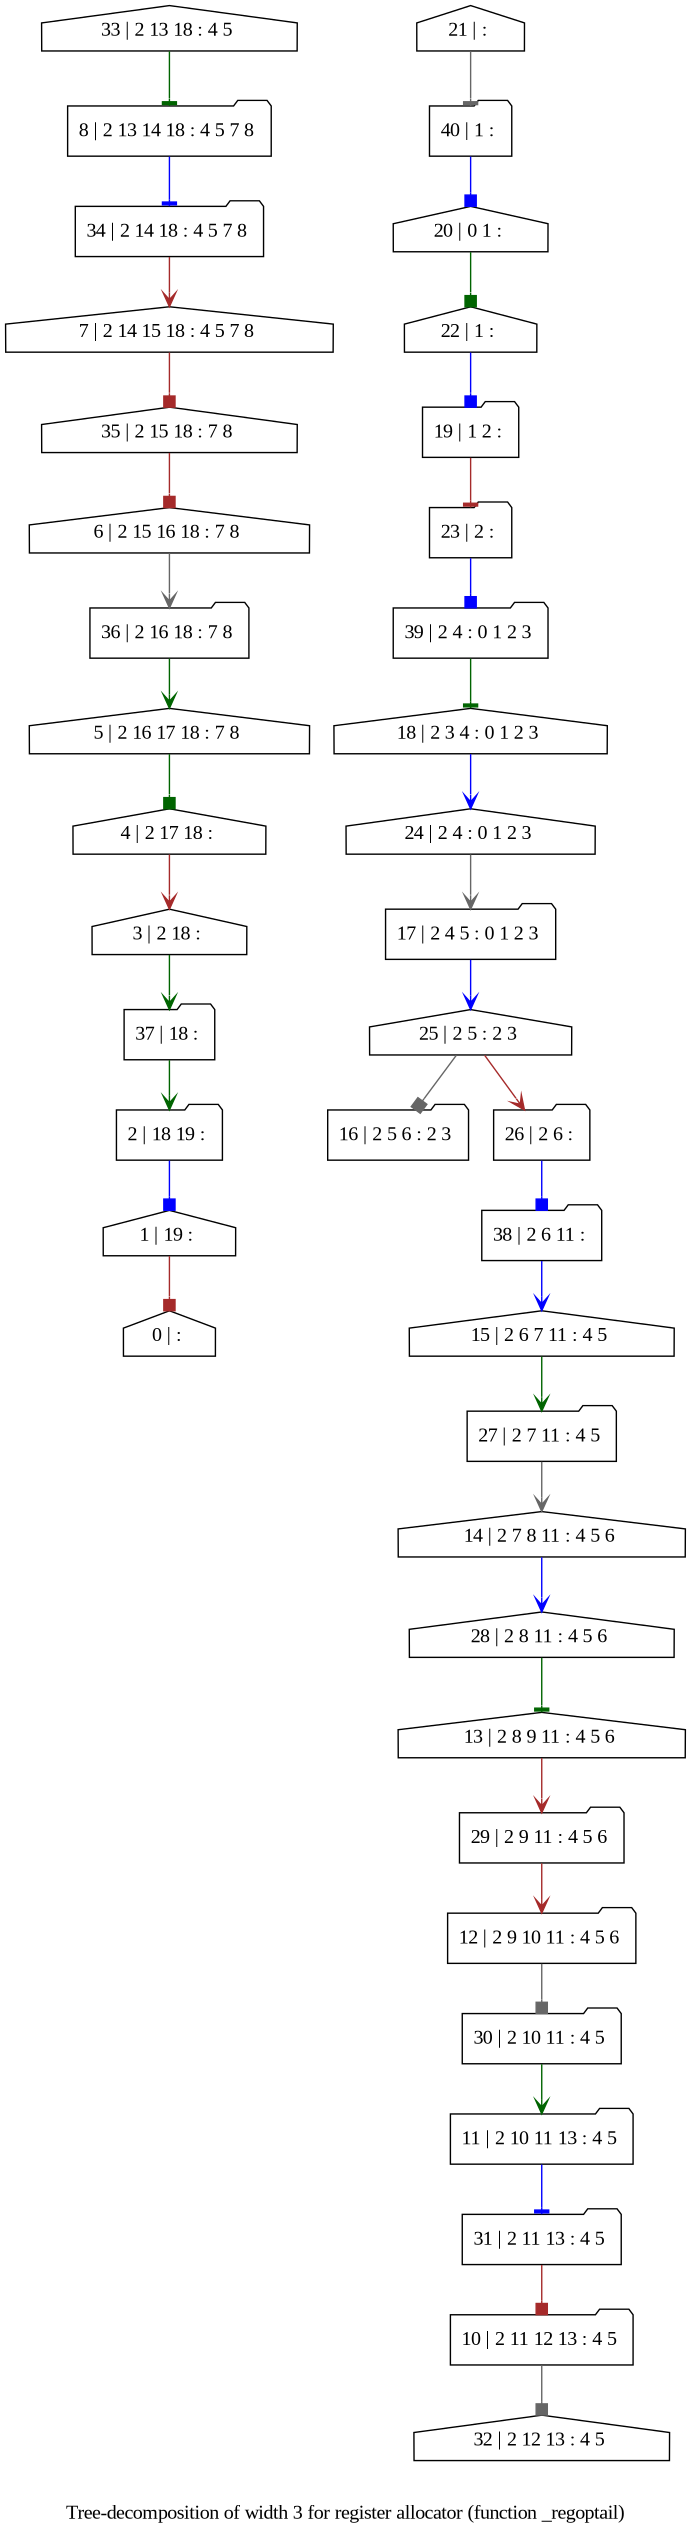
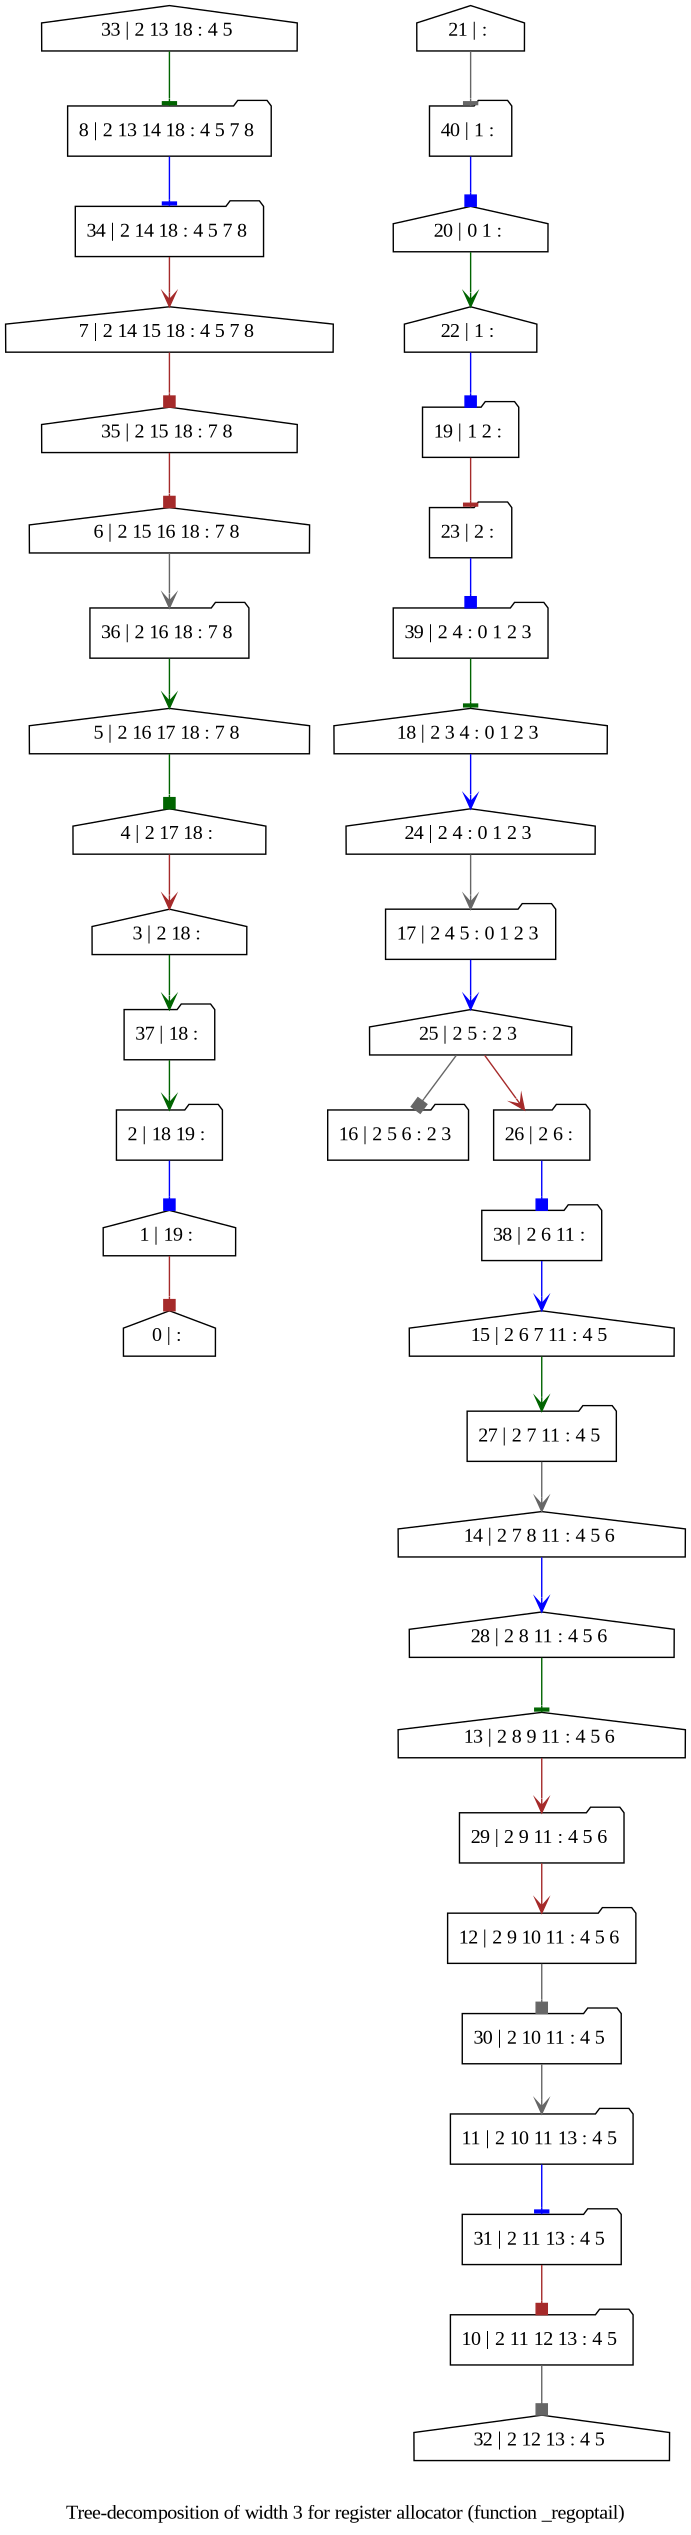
edge "20 | 0 1 :" -> "22 | 1 :": arrowhead box -> vee
edge "30 | 2 10 11 : 4 5" -> "11 | 2 10 11 13 : 4 5": color darkgreen -> gray40
